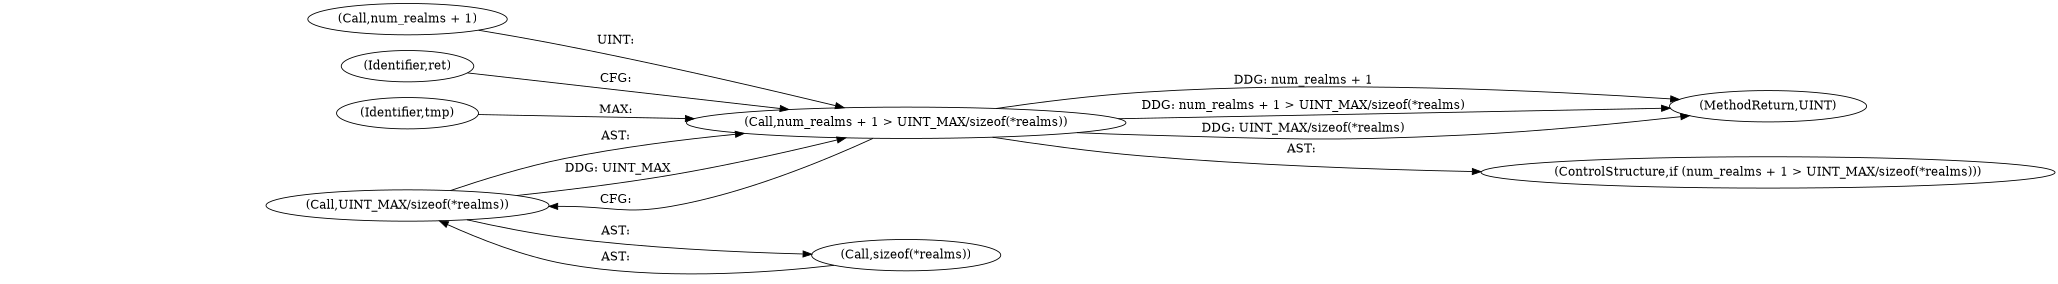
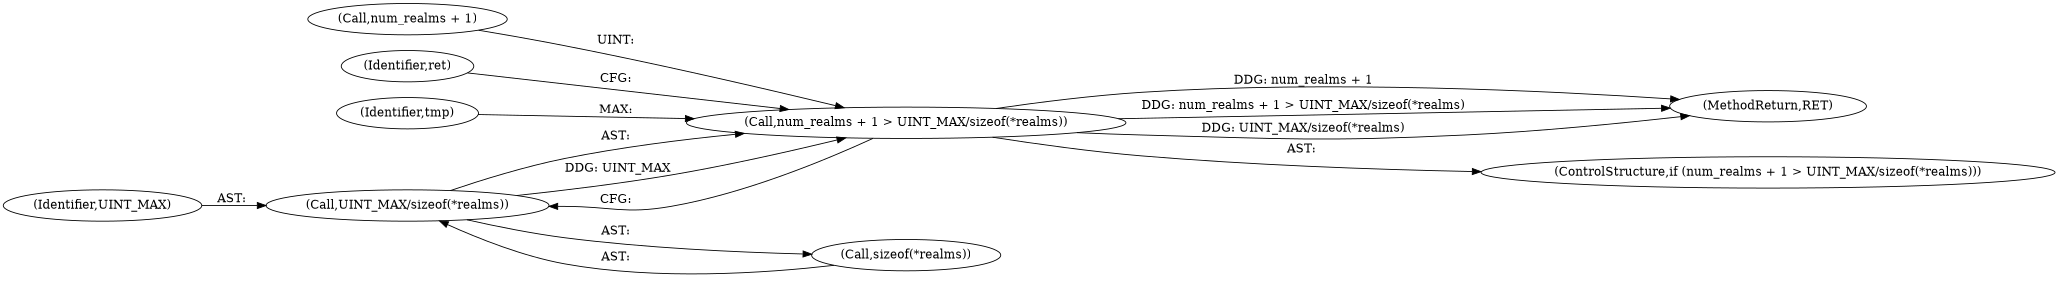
node "(MethodReturn,UINT)": label "(MethodReturn,UINT)" -> "(MethodReturn,RET)"
node "(Identifier,UINT_MAX)": added
